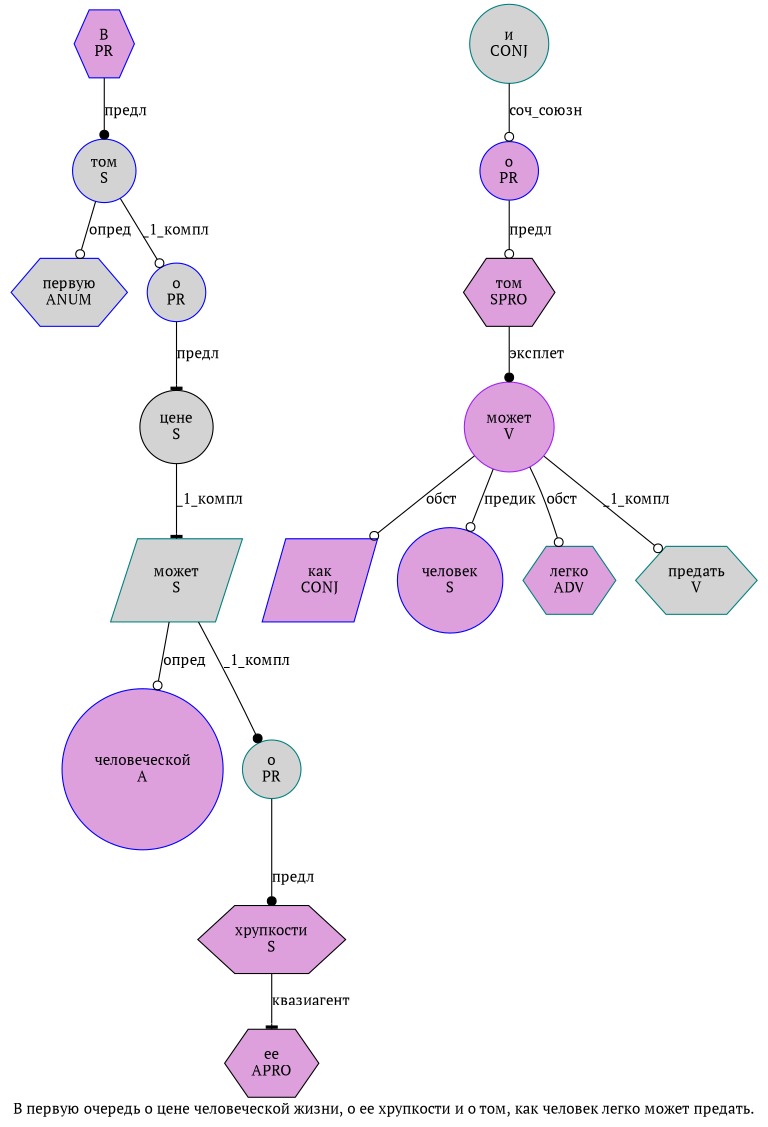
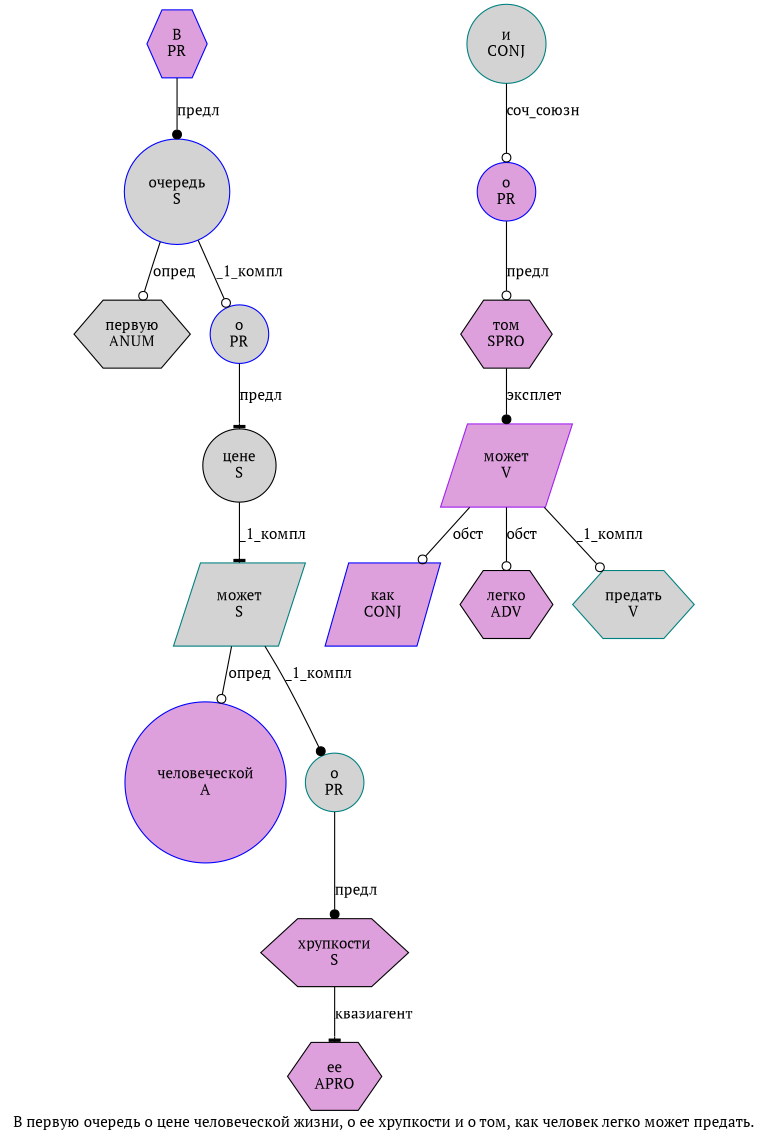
node "том S": label "том S" -> "очередь S"
node "первую ANUM": color blue -> black
node "может V": shape circle -> parallelogram
node "человек S": removed
node "легко ADV": color teal -> black
